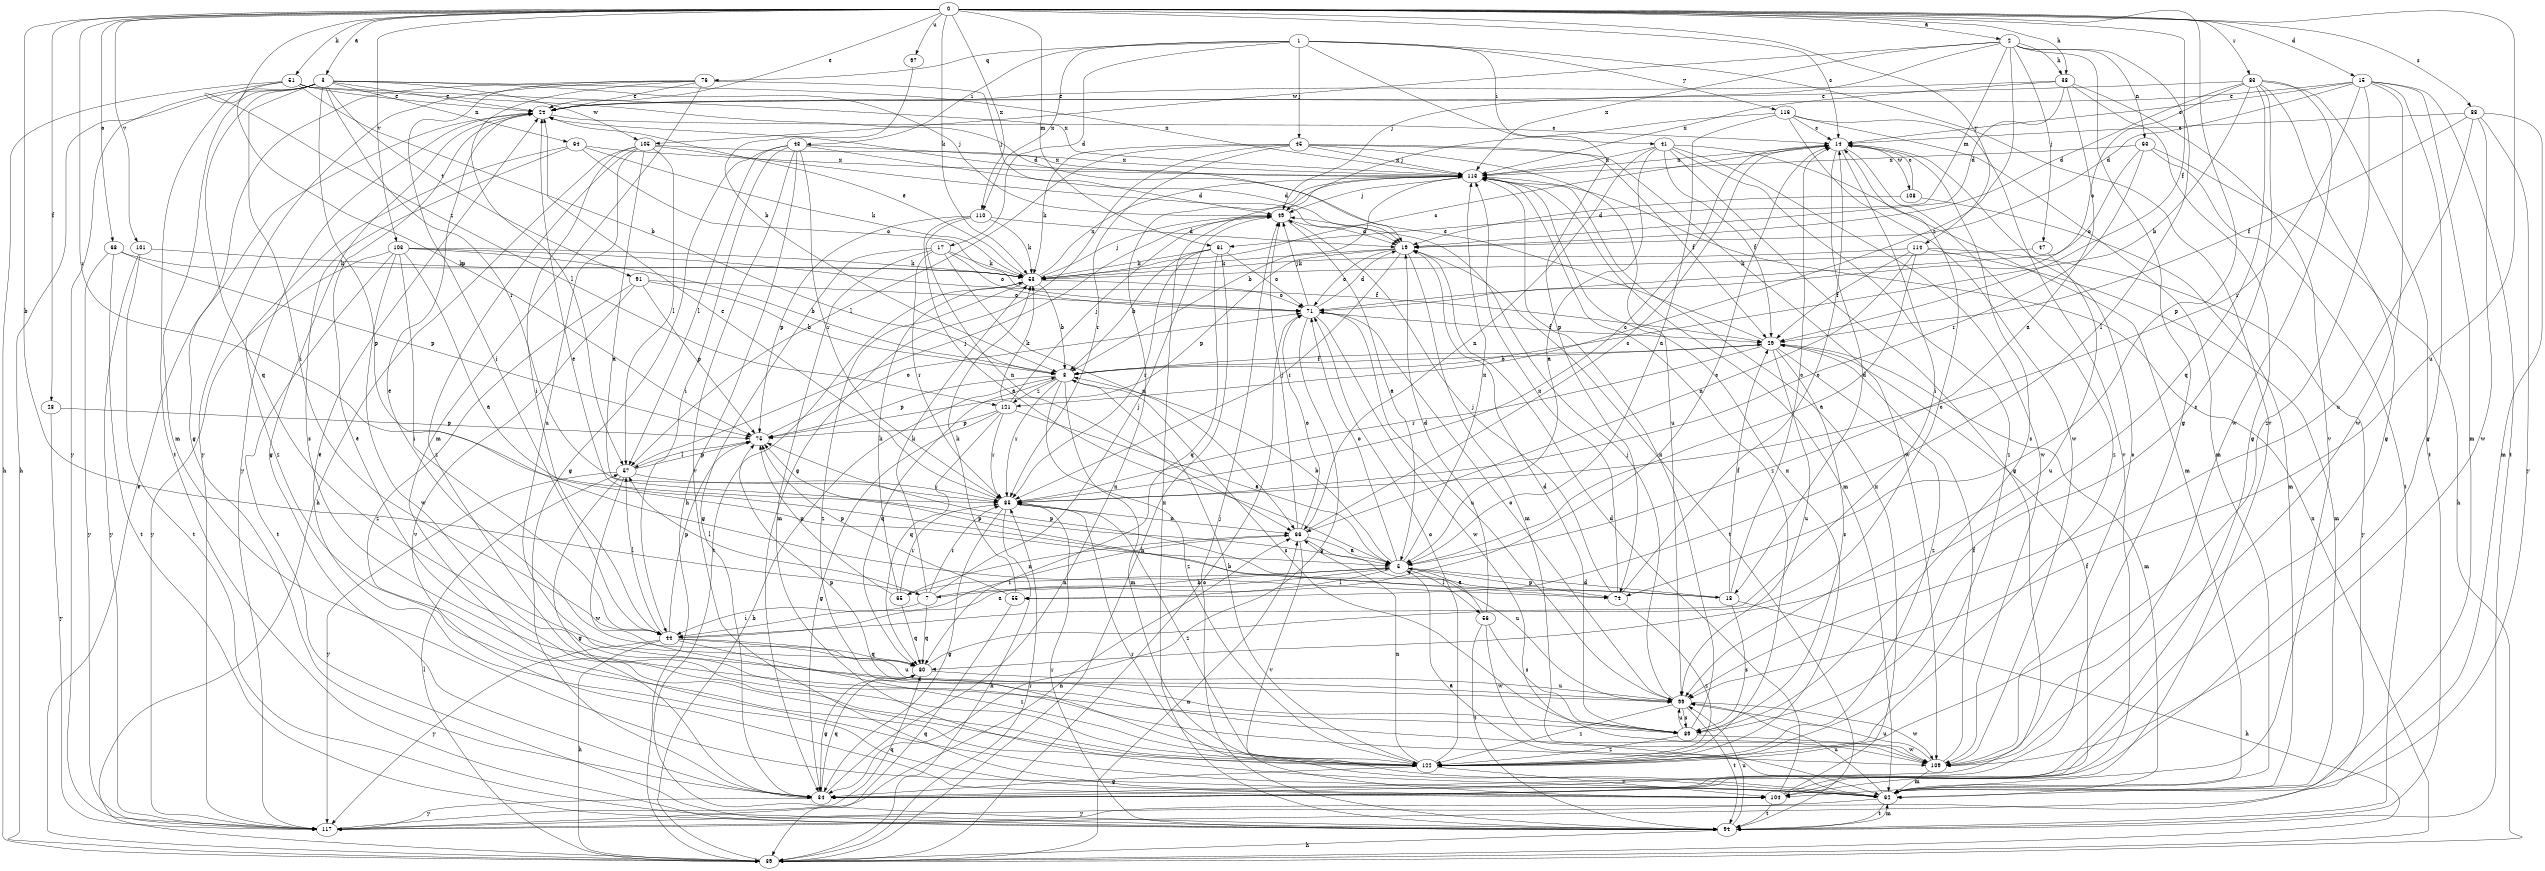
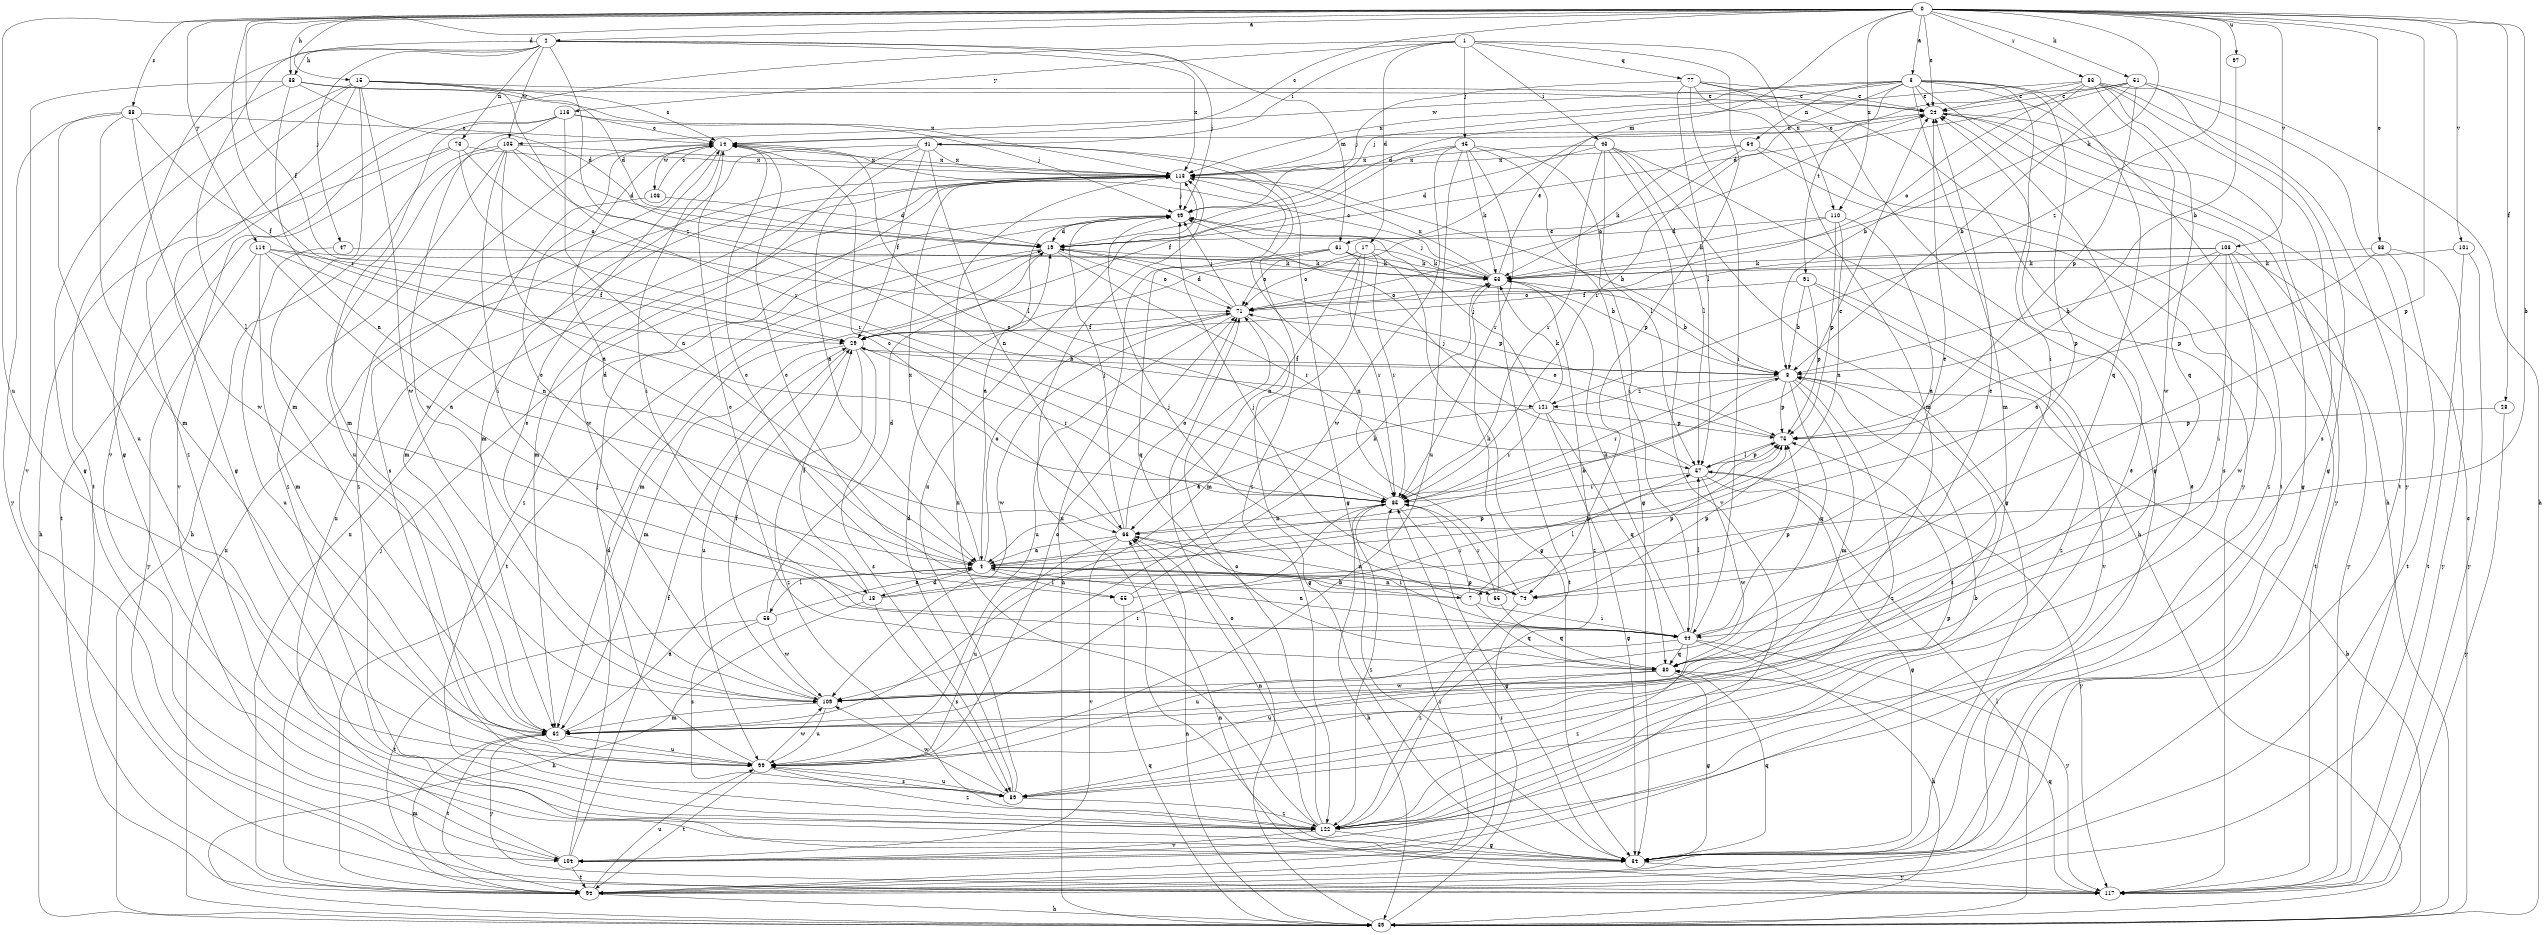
node "76": label "76" -> "77"
node "63": label "63" -> "73"
edge "7" -> "53": now "44" -> "53"
node "5": label "5" -> "4"
edge "80" -> "109": added, label "w"
